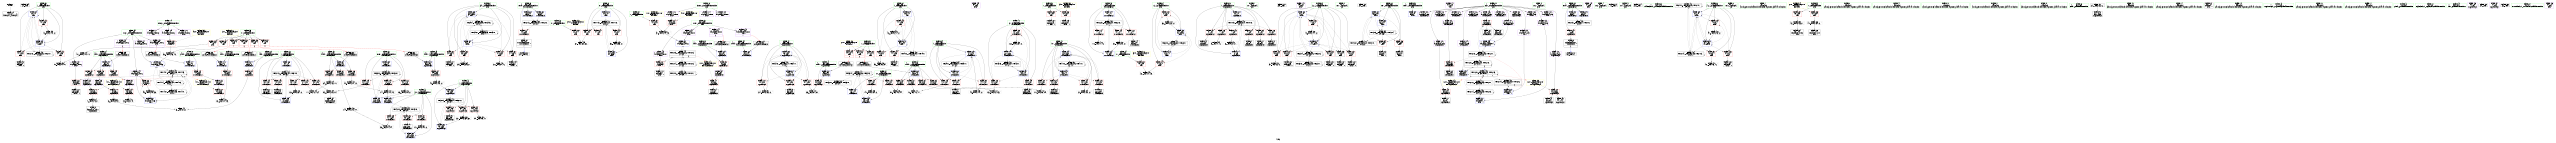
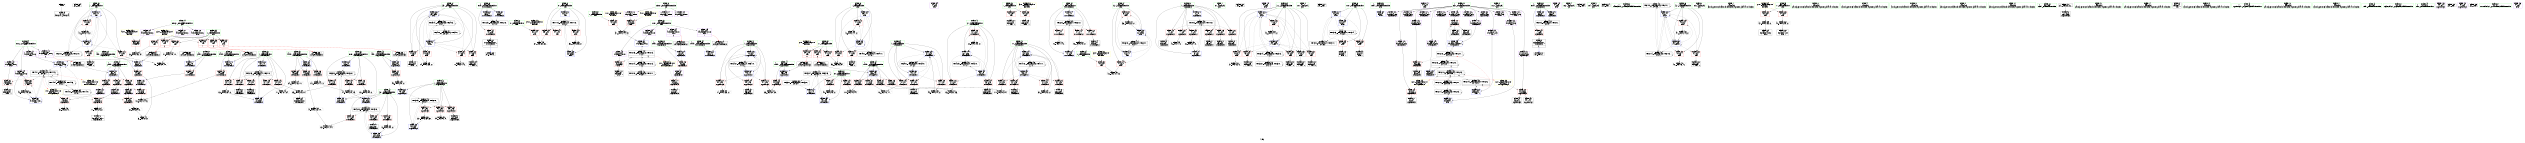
node "NodeID: 150": removed
